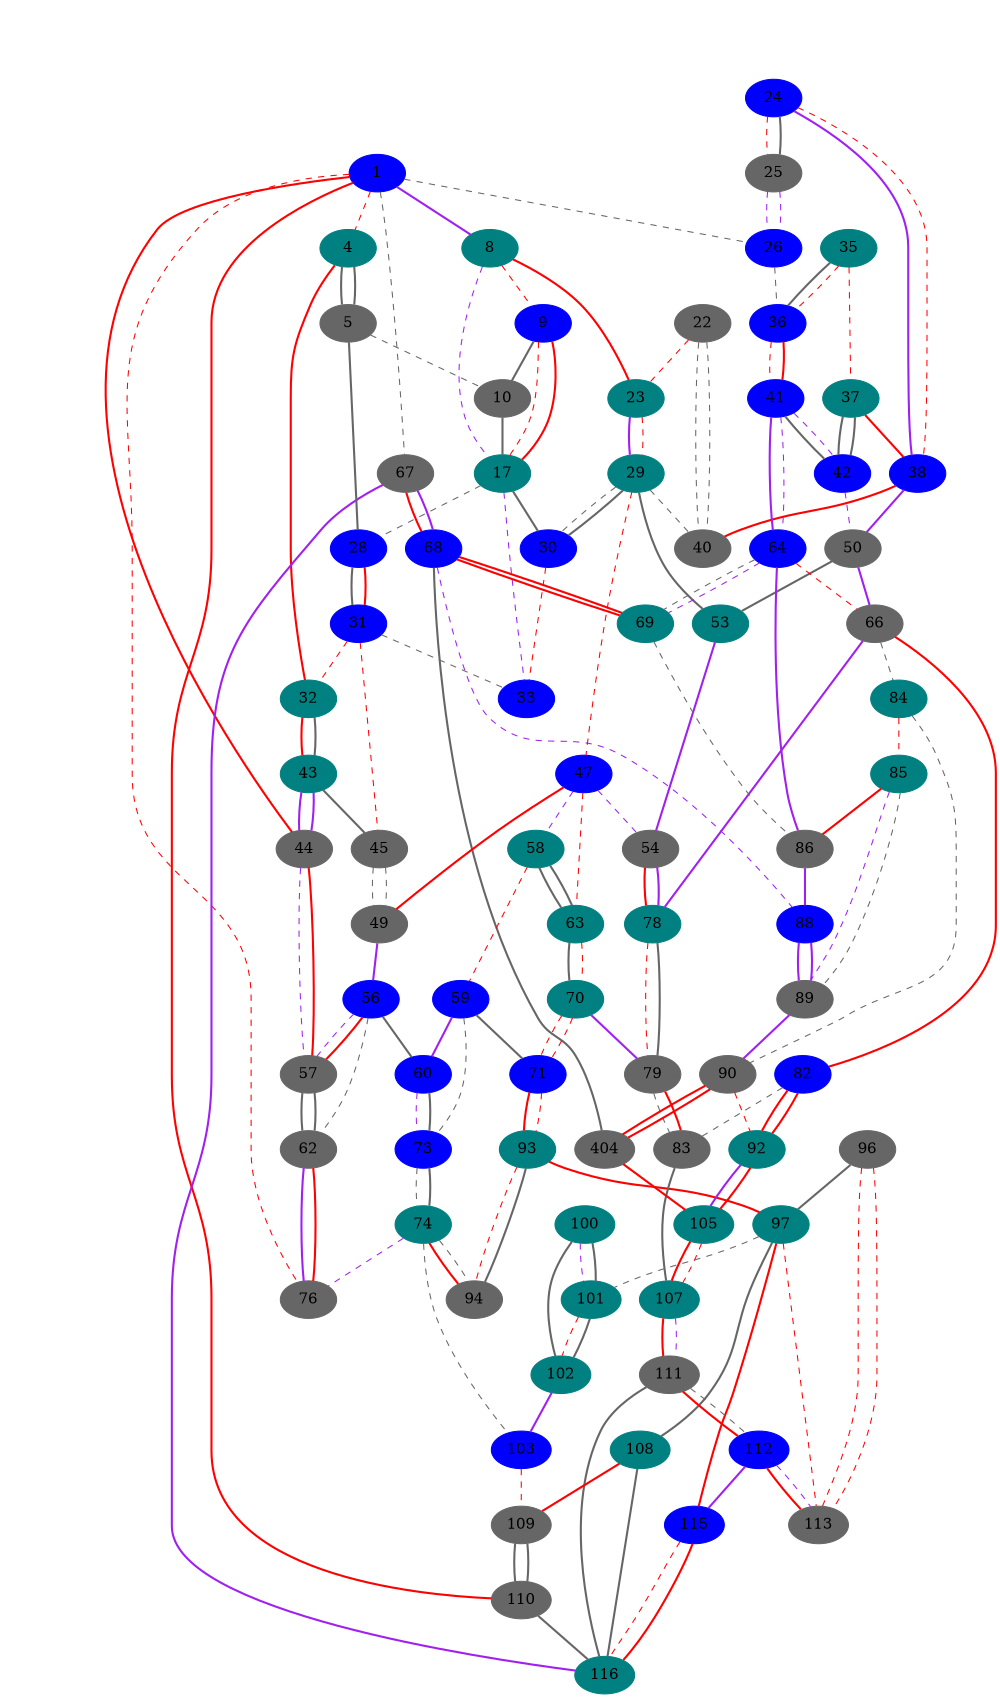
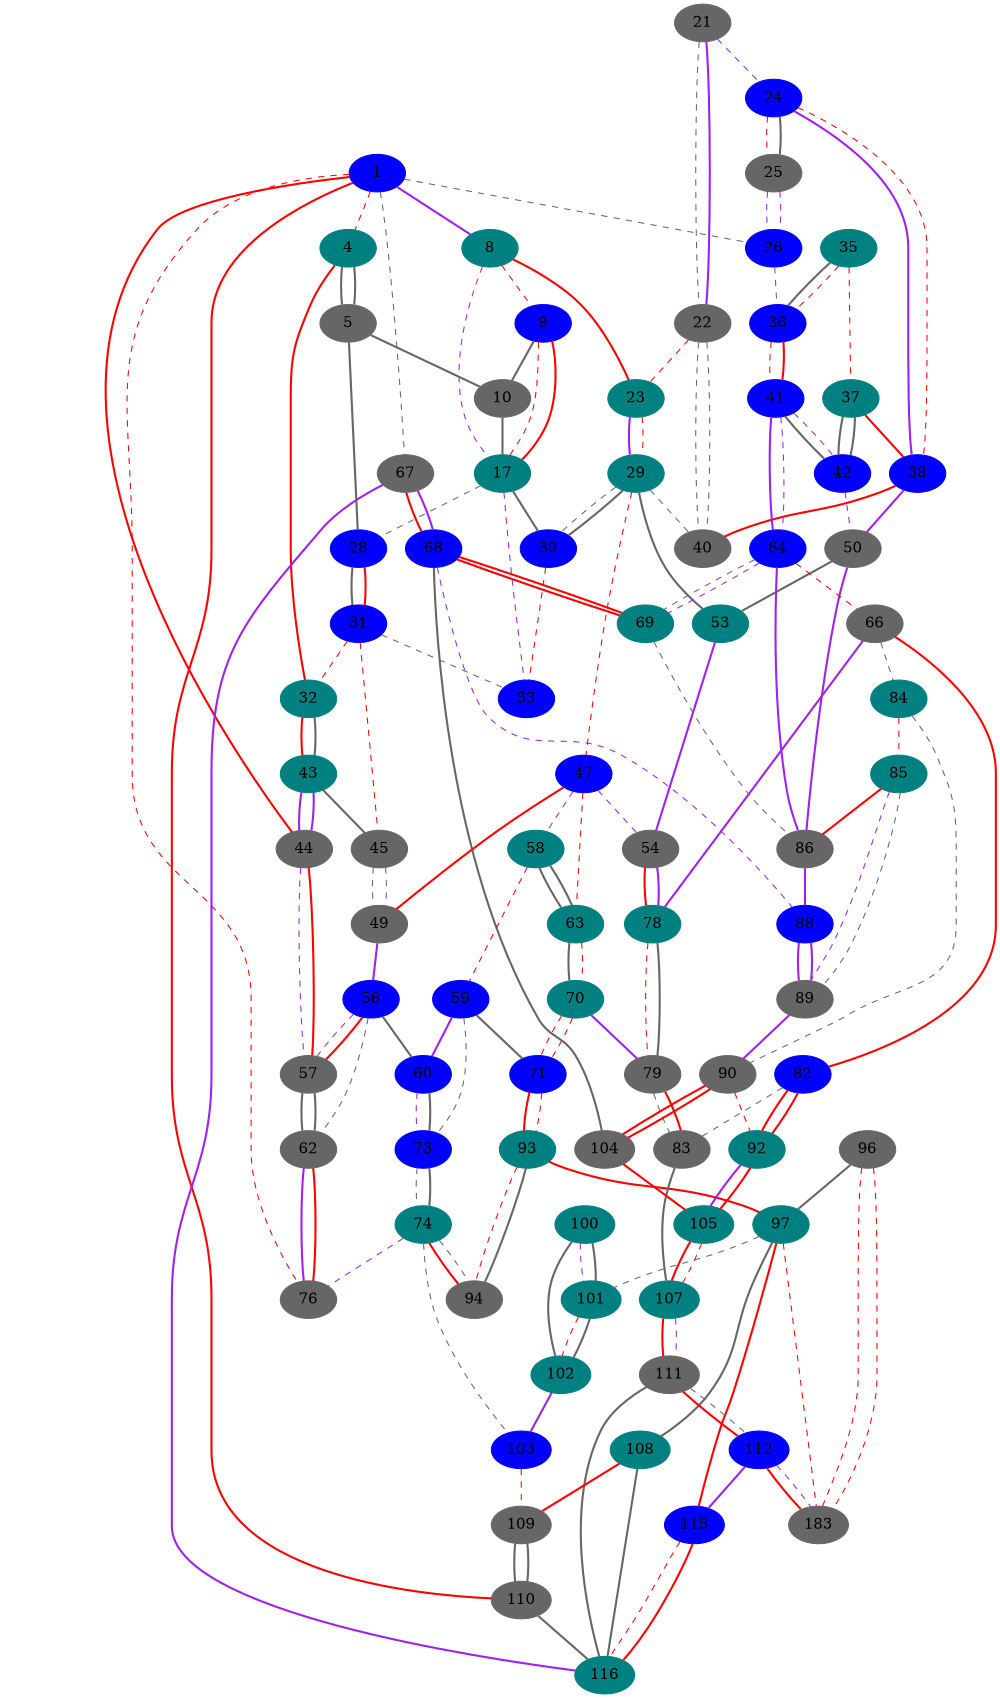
node "21": added
edge "5" -- "10": style dashed -> bold
edge "50" -- "66": now "50" -- "86"
node "404": label "404" -> "104"
node "113": label "113" -> "183"
